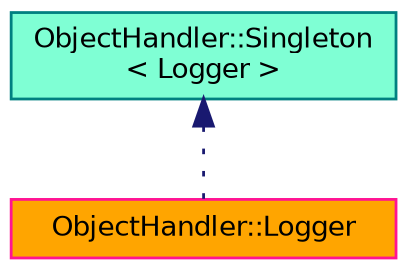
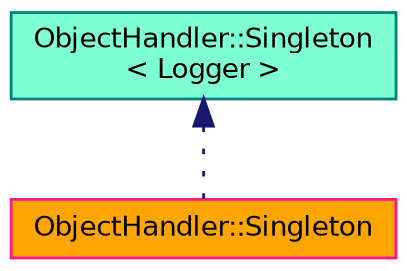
node "ObjectHandler::Logger": label "ObjectHandler::Logger" -> "ObjectHandler::Singleton"
